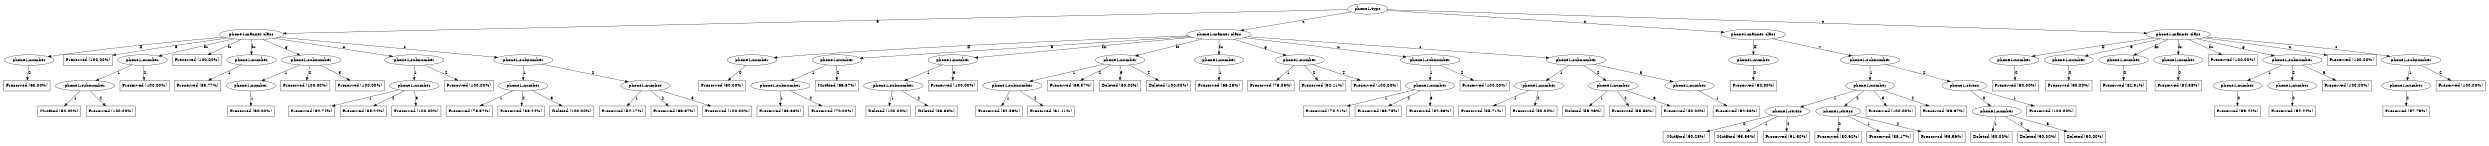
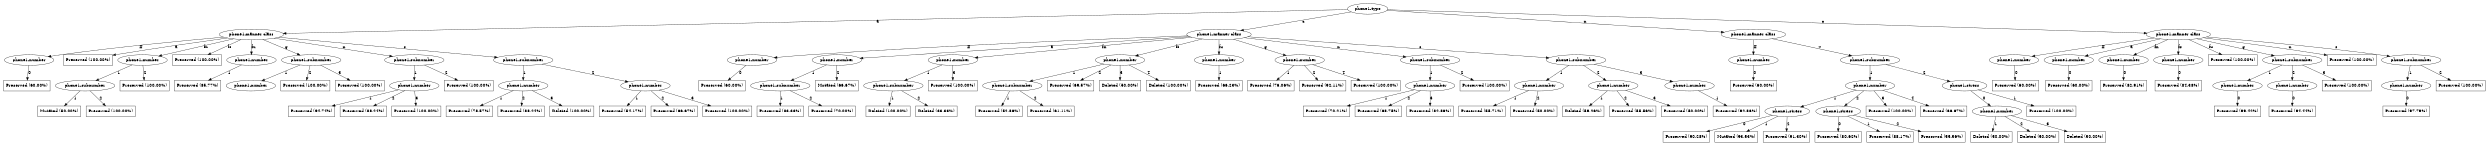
node "Preserved (90.00%)": removed
node "Mutated (90.28%)": label "Mutated (90.28%)" -> "Preserved (90.28%)"
